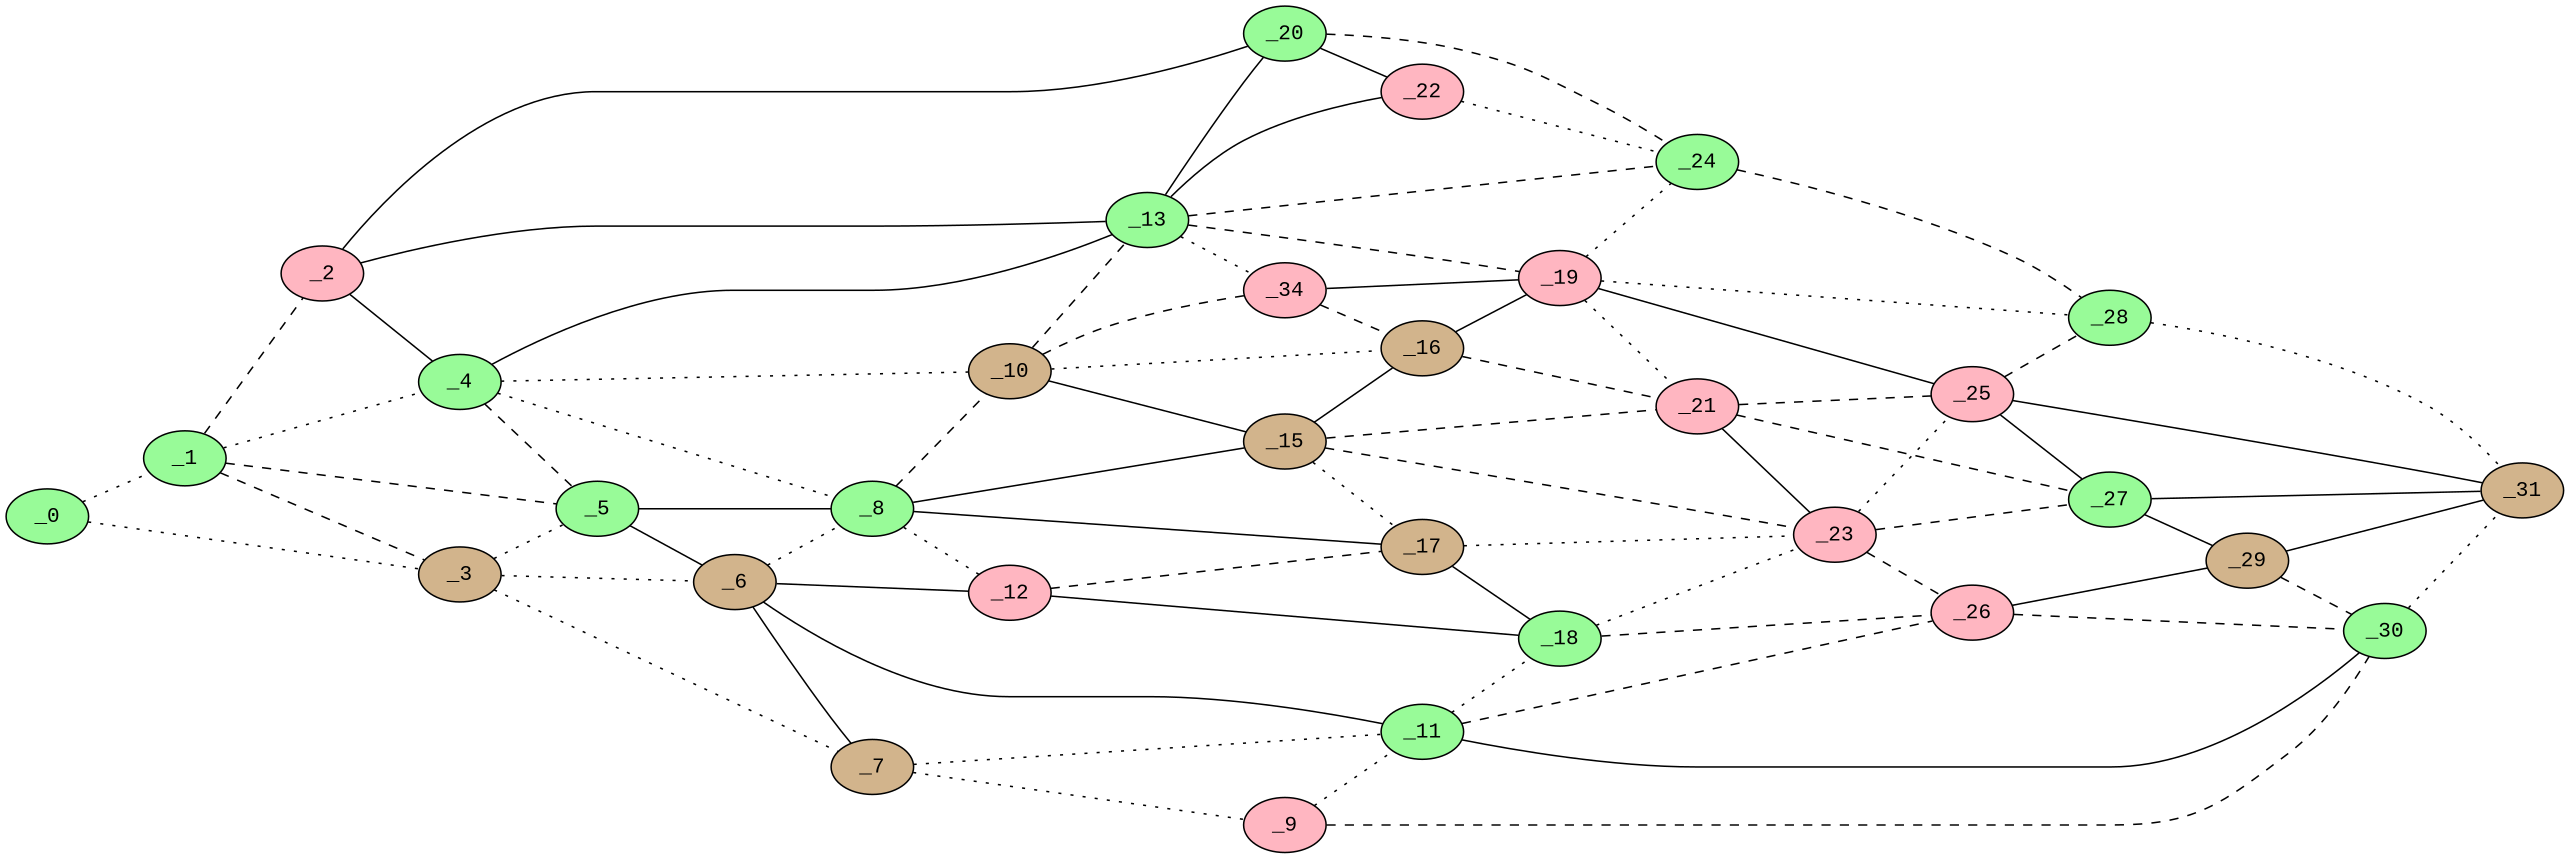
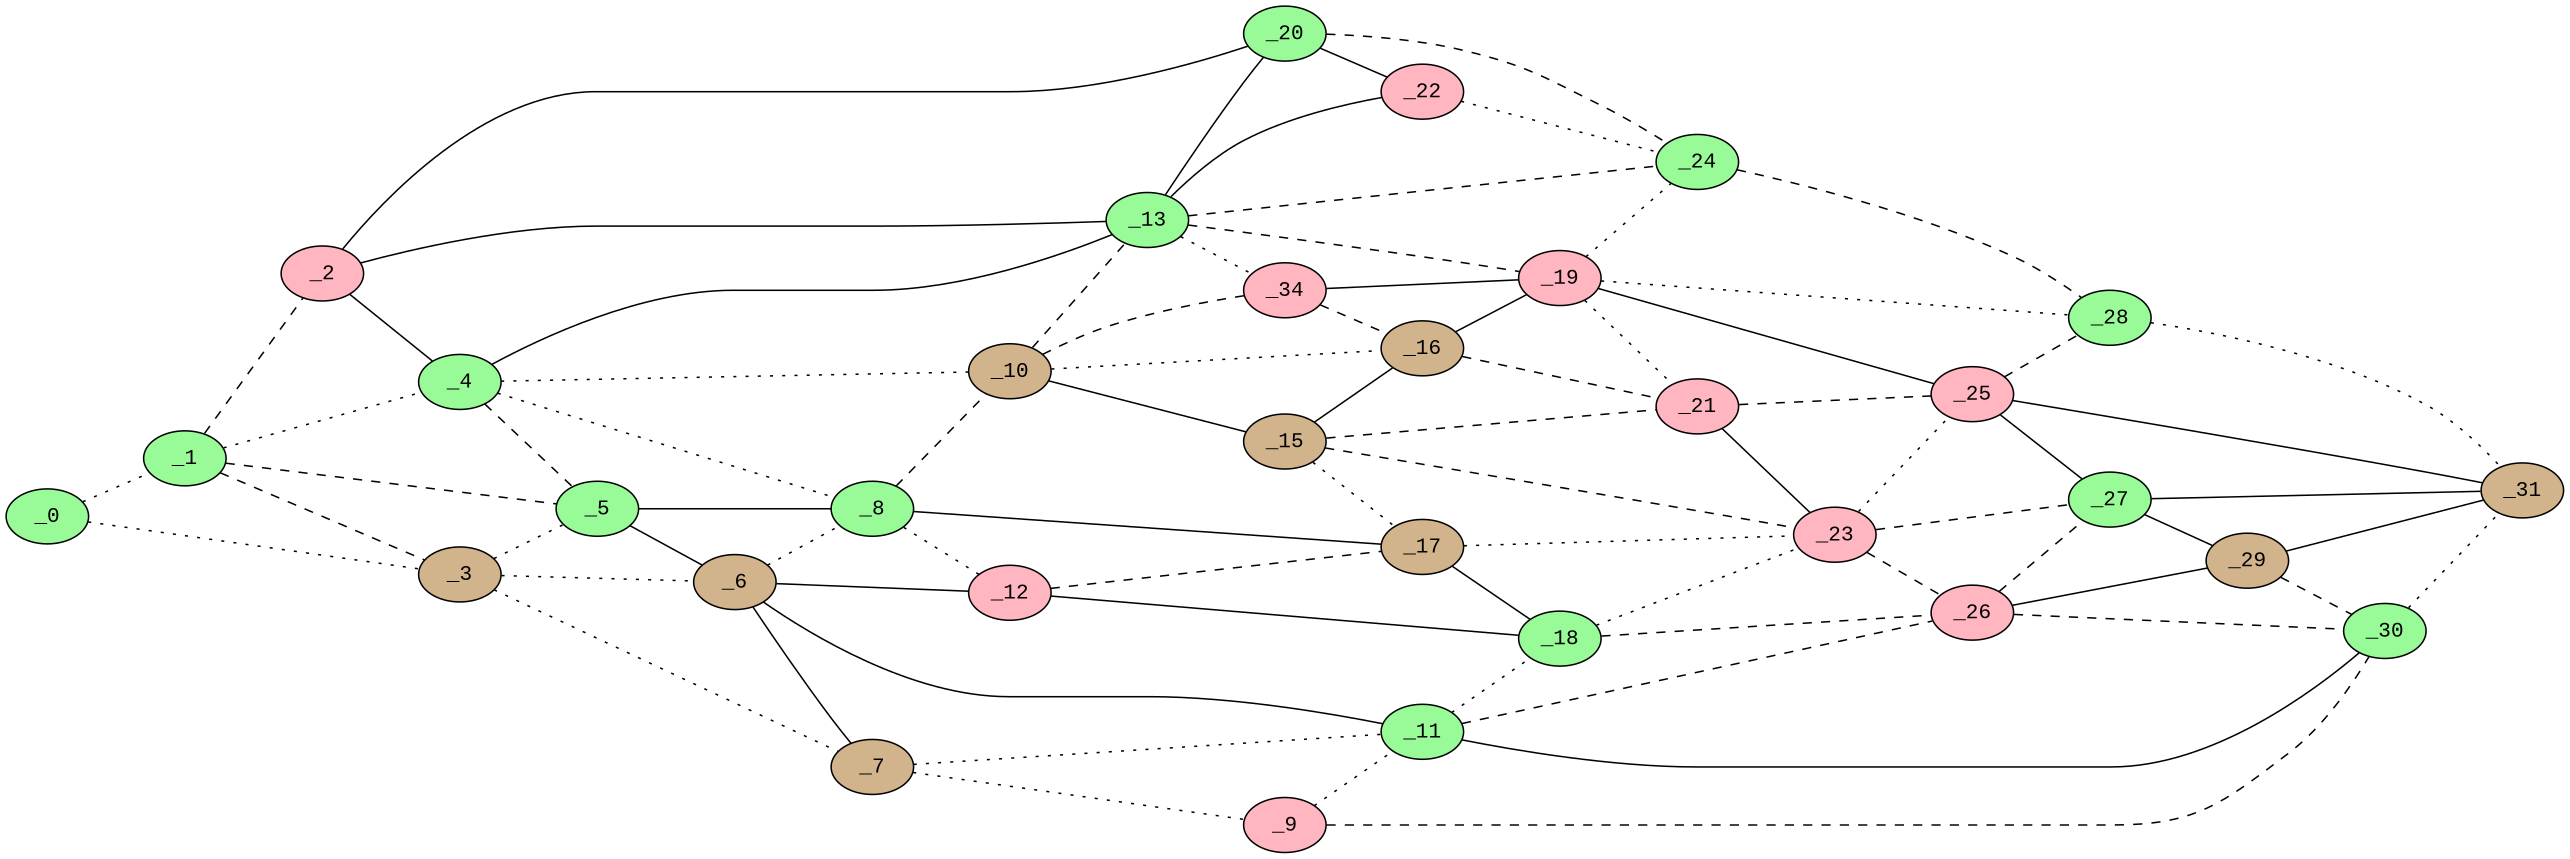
edge "_21" -- "_27": now "_26" -- "_27"
edge "_15" -- "_8": removed
